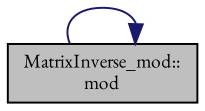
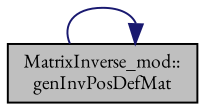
node "MatrixInverse_mod:: mod": label "MatrixInverse_mod:: mod" -> "MatrixInverse_mod:: genInvPosDefMat"
